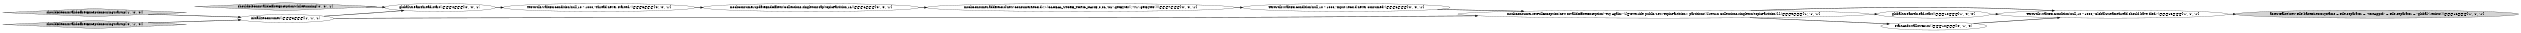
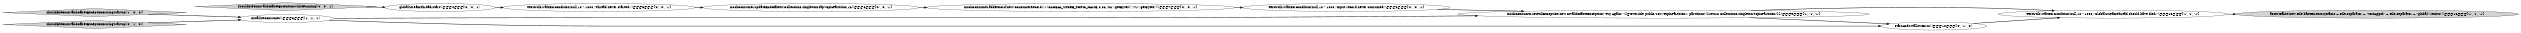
edge "initializeConsumer()@@@3@@@['1', '1', '1']" -> "globalStreamThread.start()@@@4@@@['0', '0', '1']": now "initializeConsumer()@@@3@@@['1', '1', '1']" -> "startAndSwallowError()@@@10@@@['0', '1', '0']"
node "globalStreamThread.start()@@@10@@@['1', '0', '0']": removed
